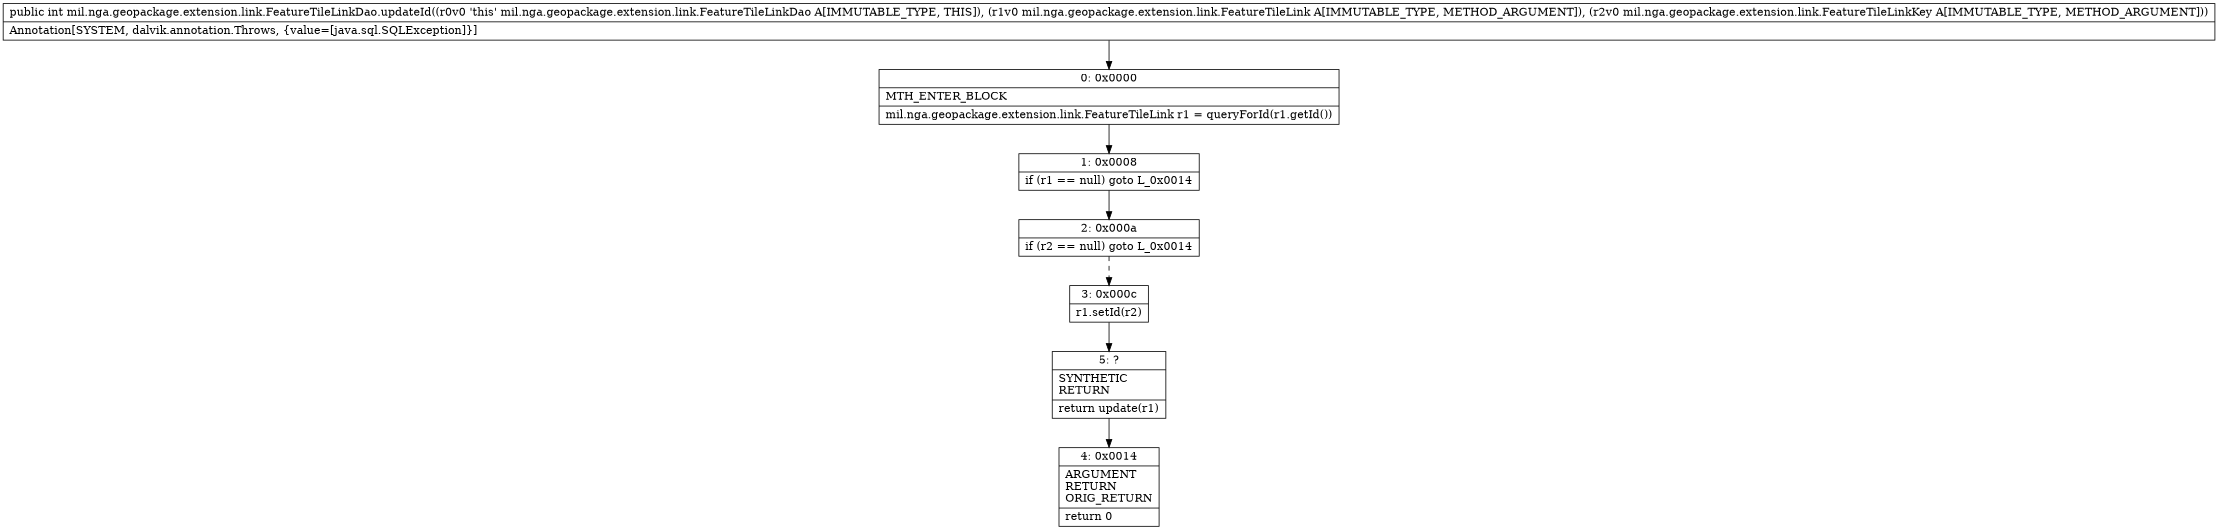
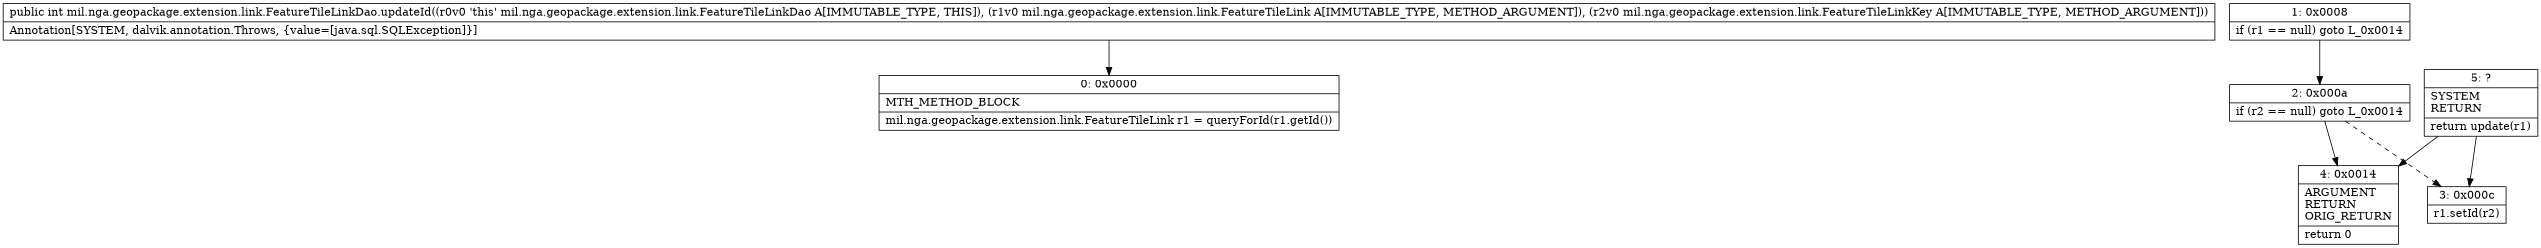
node "0: 0x0000": text "MTH_ENTER_BLOCK" -> "MTH_METHOD_BLOCK"
edge "0: 0x0000" -> "1: 0x0008": removed
edge "2: 0x000a" -> "4: 0x0014": added
edge "3: 0x000c" -> "5: ?": reversed
node "5: ?": text "SYNTHETIC" -> "SYSTEM"
